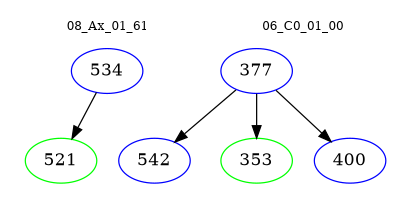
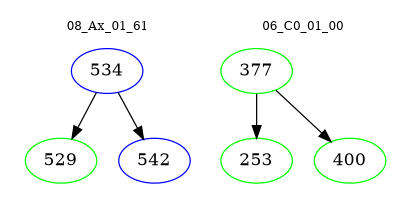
node "377": color blue -> green
edge "377" -> "542": now "534" -> "542"
node "521": label "521" -> "529"
node "353": label "353" -> "253"
node "400": color blue -> green
